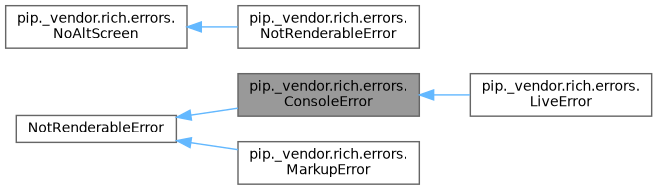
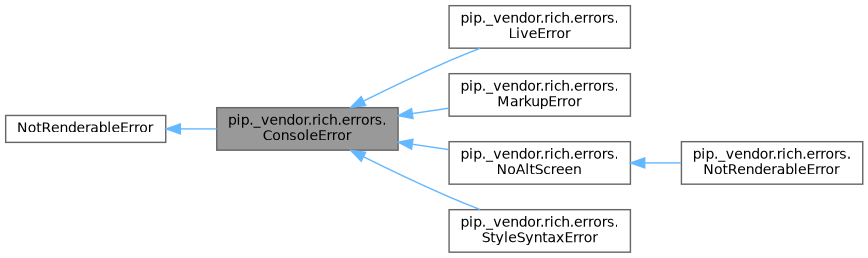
edge "pip._vendor.rich.errors. MarkupError" -> "NotRenderableError": now "pip._vendor.rich.errors. MarkupError" -> "pip._vendor.rich.errors. ConsoleError"
edge "pip._vendor.rich.errors. NoAltScreen" -> "pip._vendor.rich.errors. ConsoleError": added
node "pip._vendor.rich.errors. StyleSyntaxError": added
